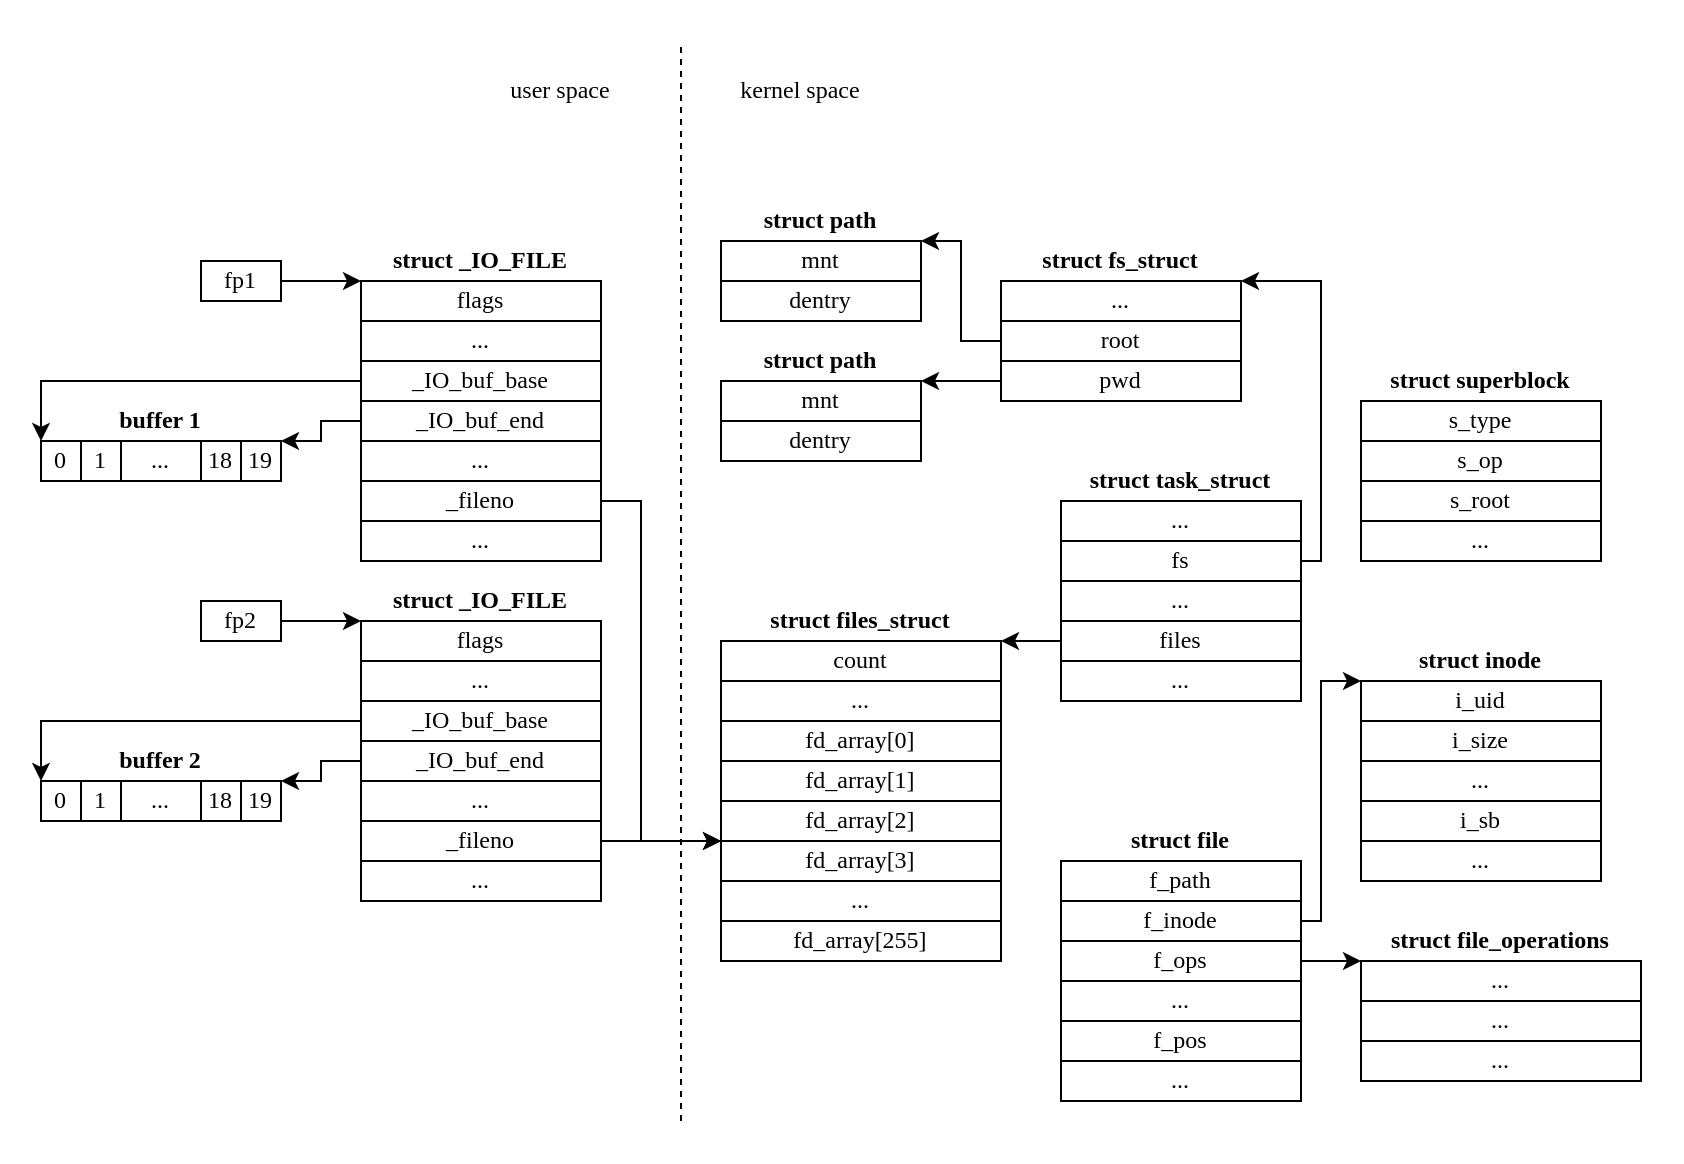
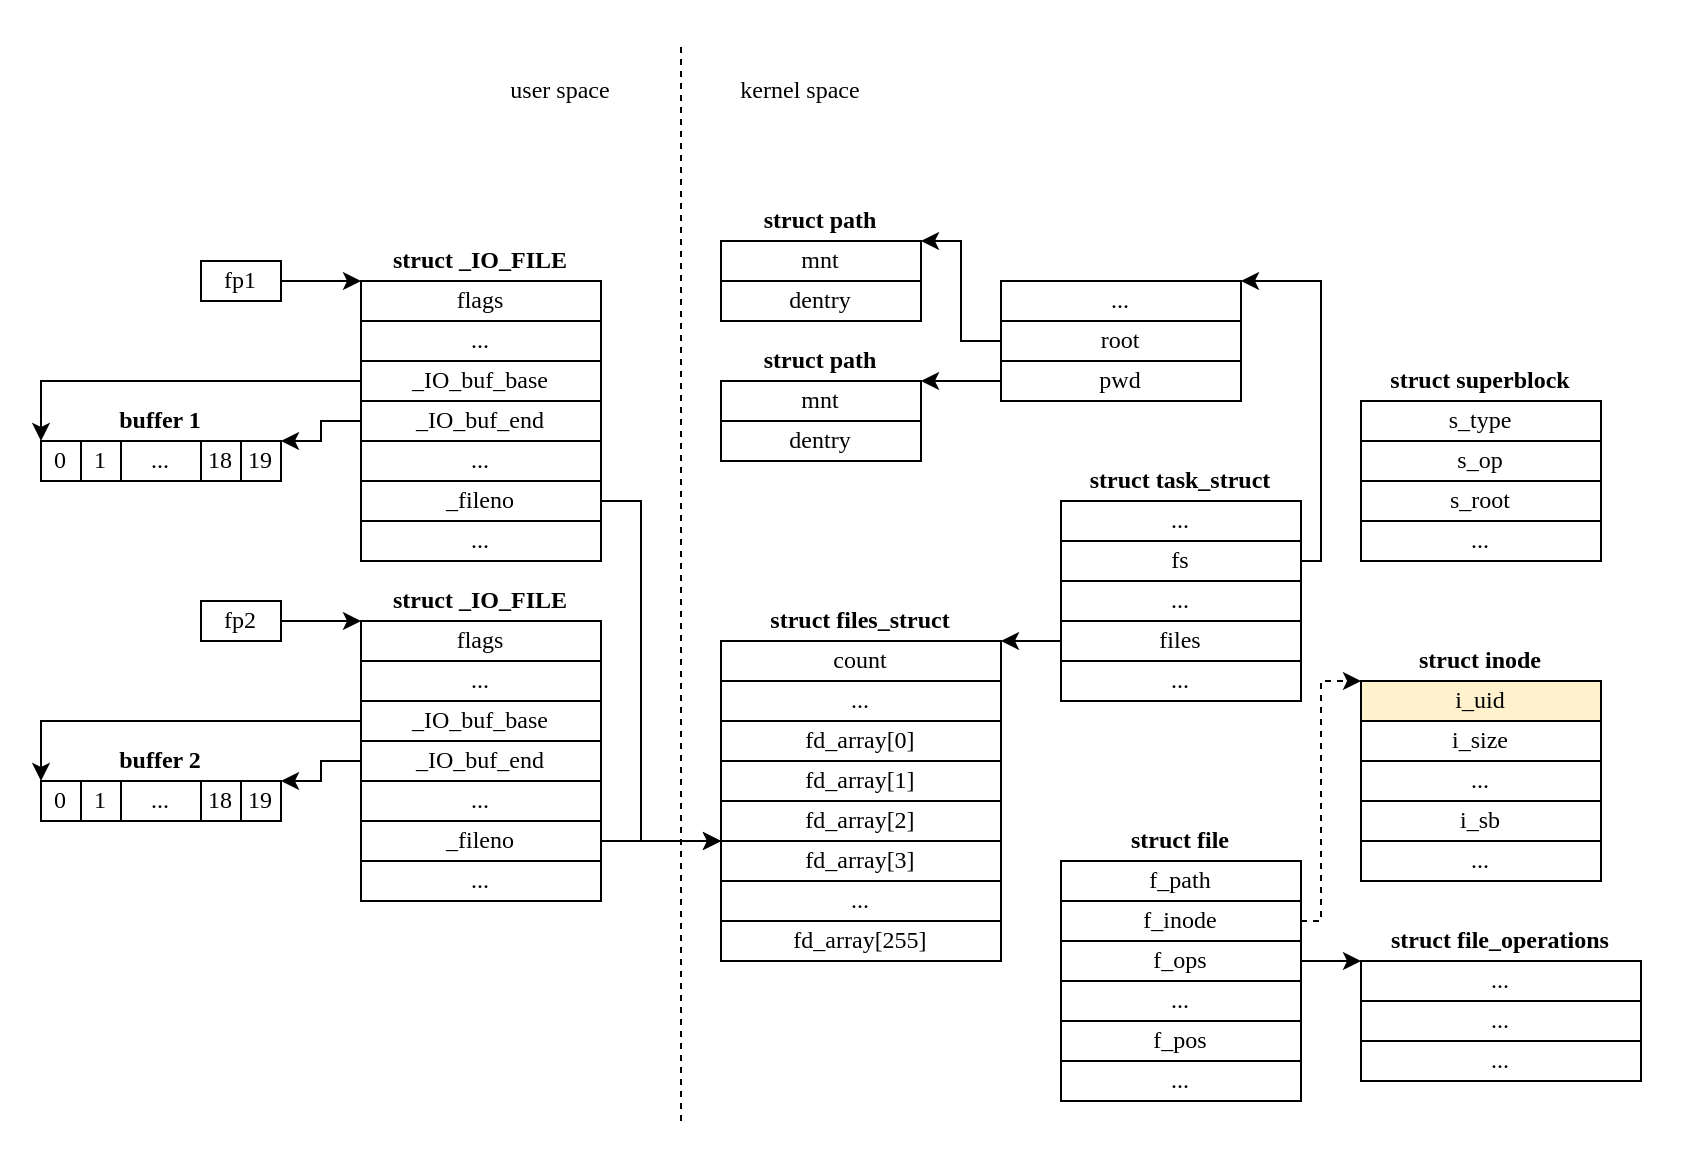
node "struct fs_struct": removed
node "i_uid": fillcolor #ffffff -> #fff2cc
edge "f_inode" -> "i_uid": style solid -> dashed
